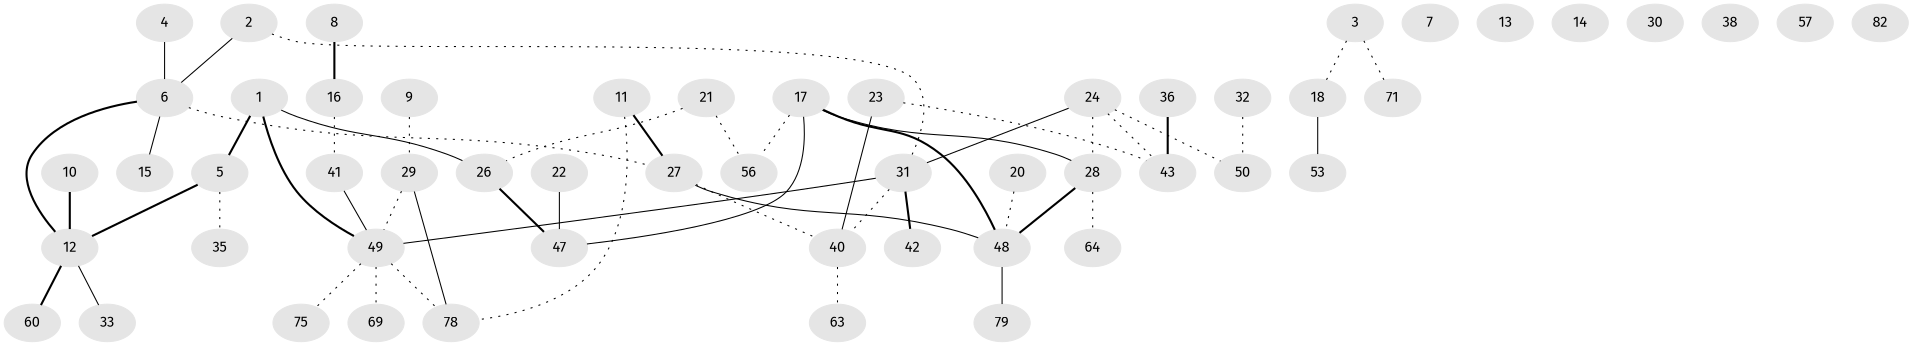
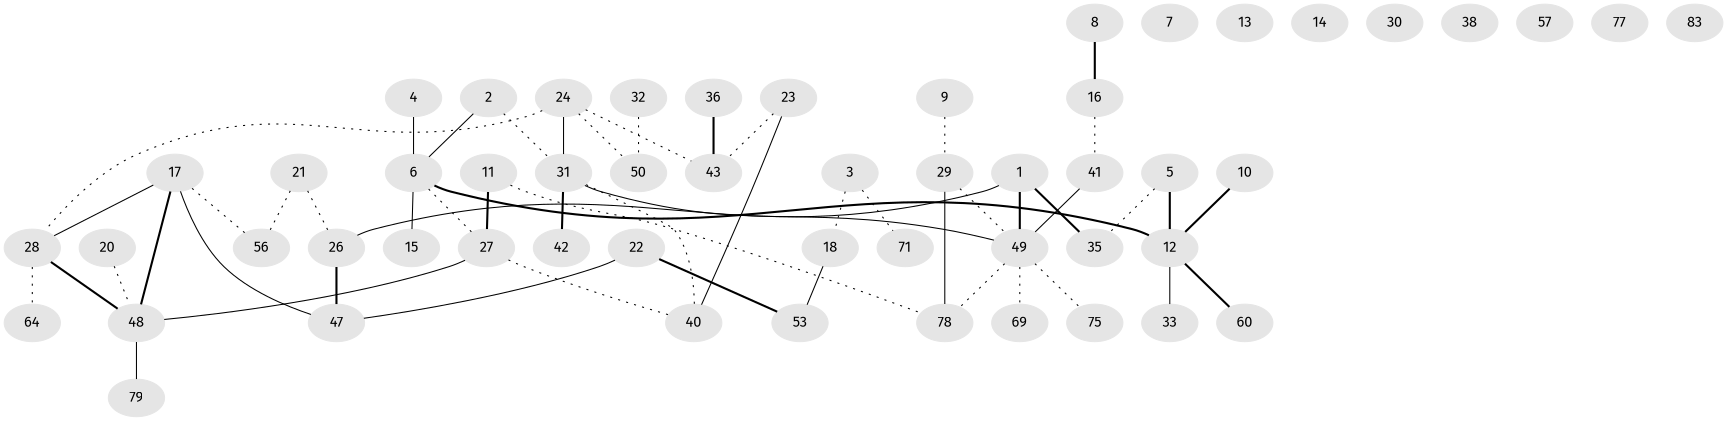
node "77": added
node "82": label "82" -> "83"
edge "1" -- "5": now "1" -- "35"
edge "22" -- "53": added
node "63": removed
